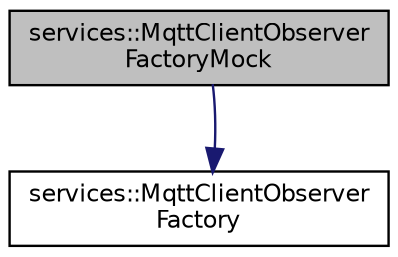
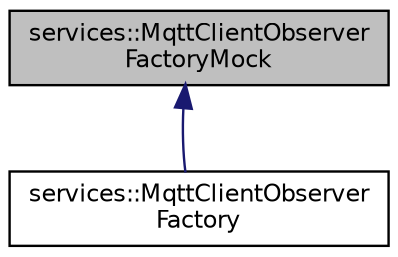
edge "services::MqttClientObserver FactoryMock" -> "services::MqttClientObserver Factory": reversed
